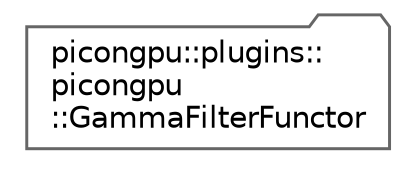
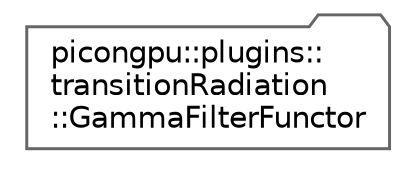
node "picongpu::plugins:: picongpu ::GammaFilterFunctor": label "picongpu::plugins:: picongpu ::GammaFilterFunctor" -> "picongpu::plugins:: transitionRadiation ::GammaFilterFunctor"
